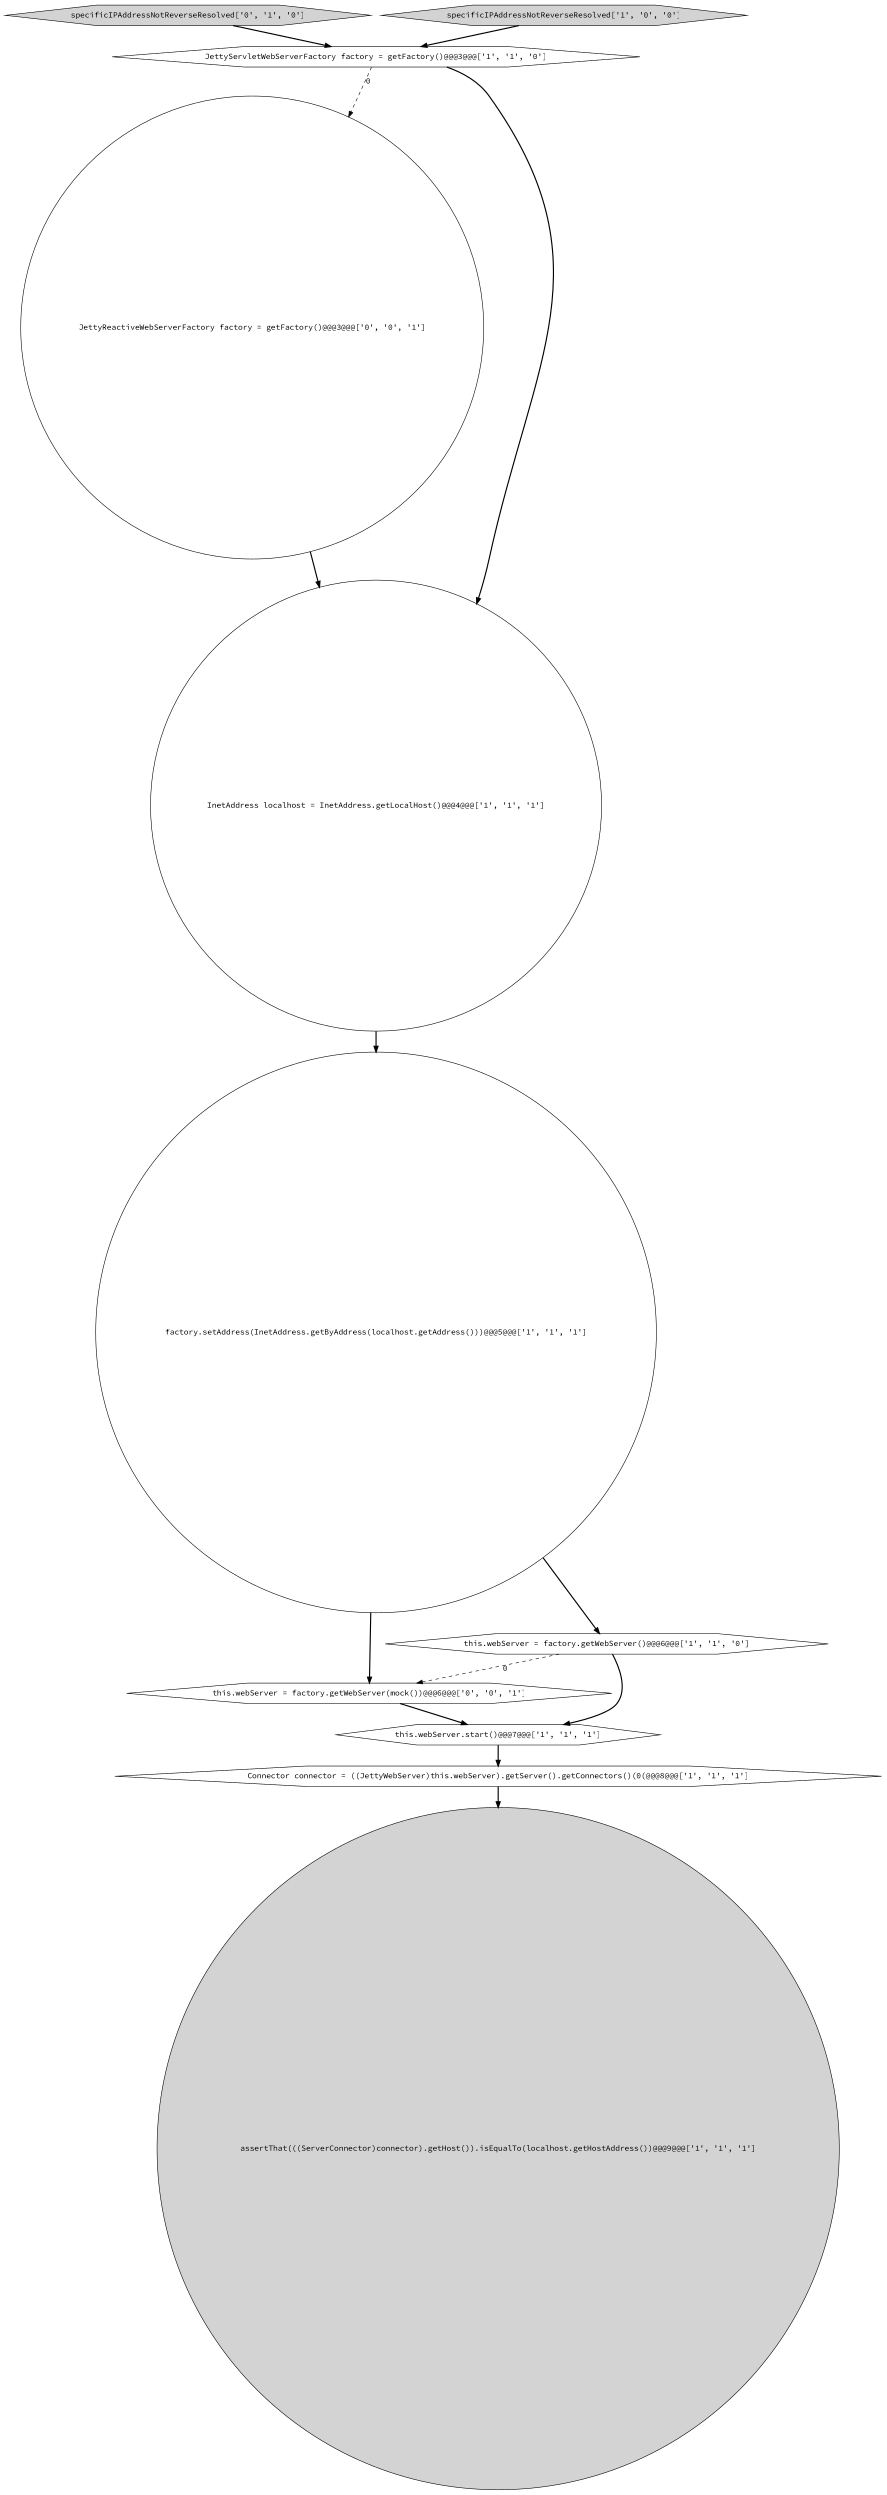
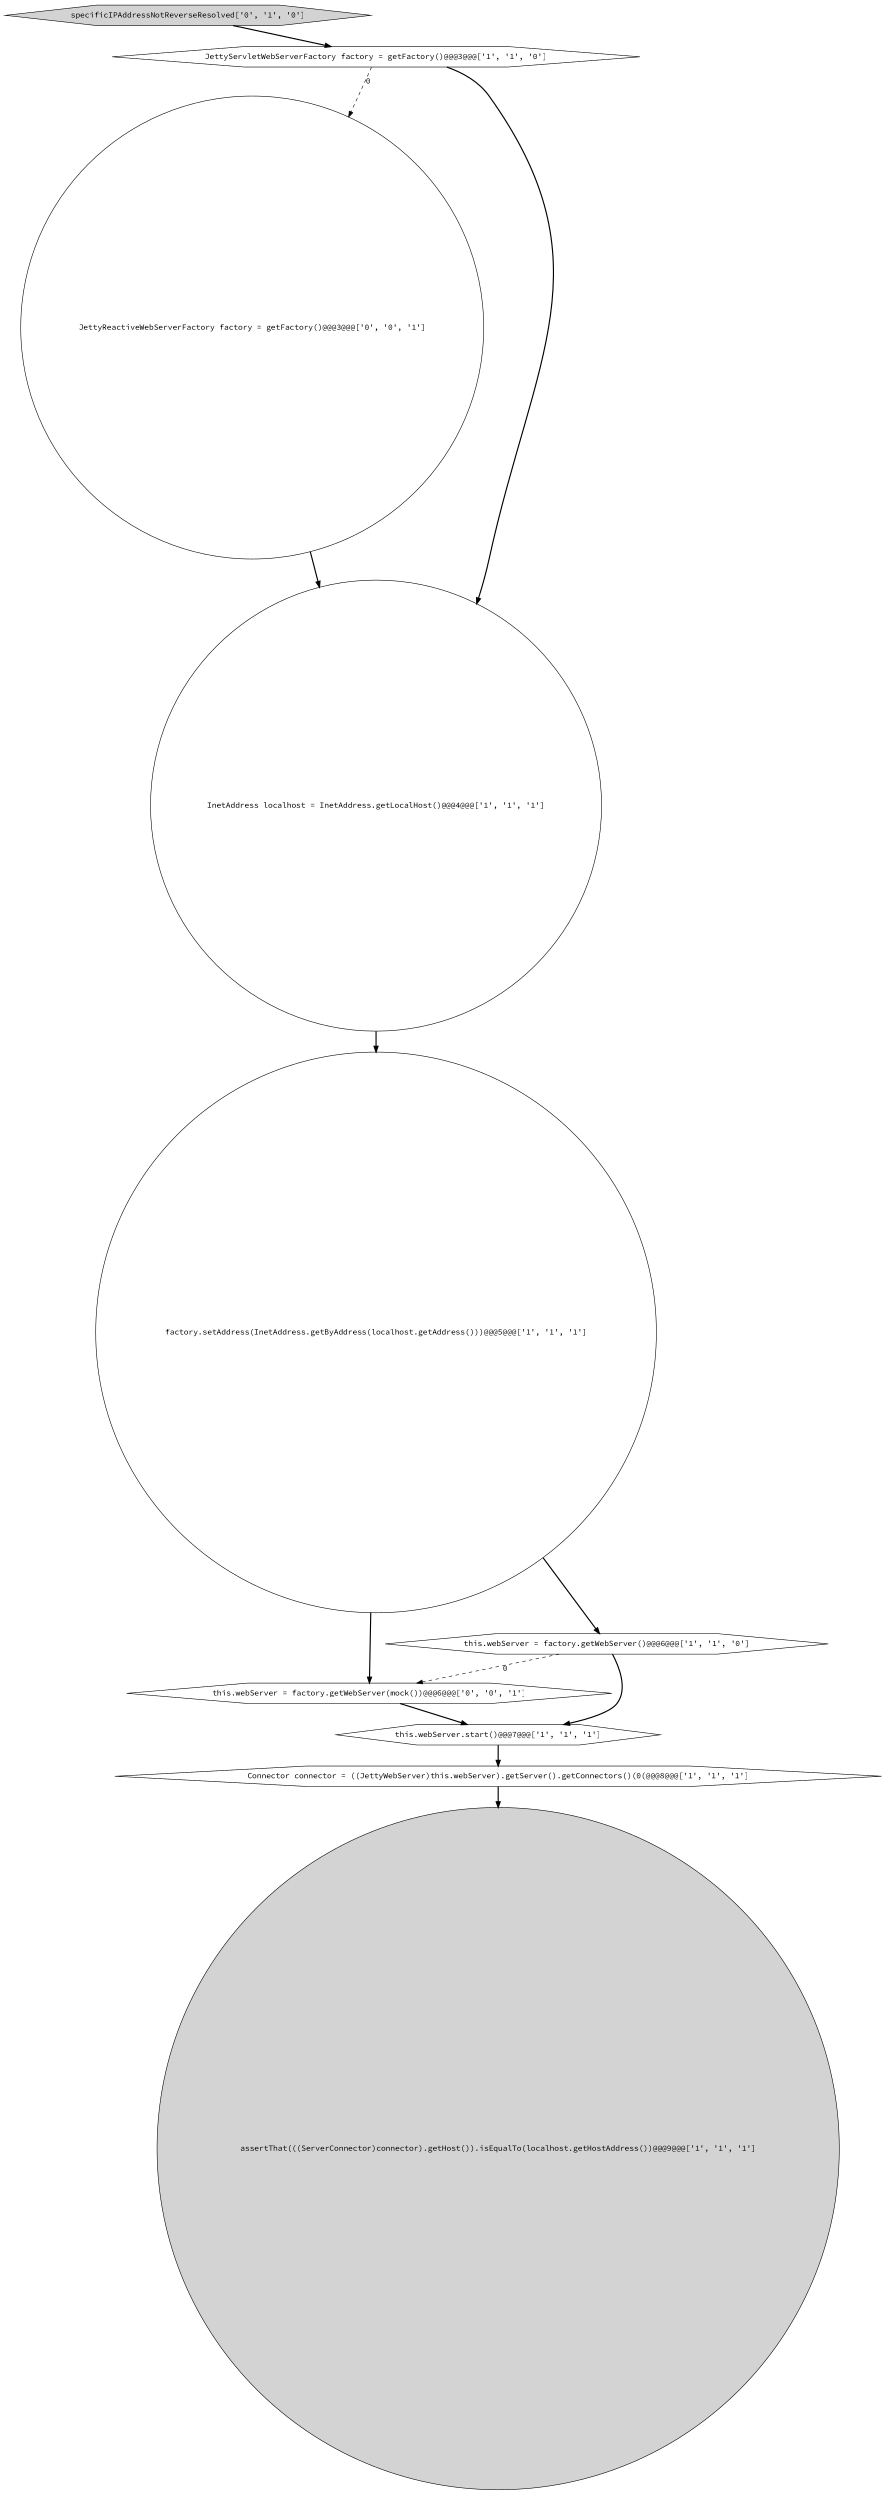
node "specificIPAddressNotReverseResolved['1', '0', '0']": removed
